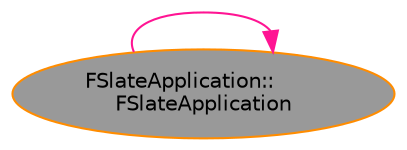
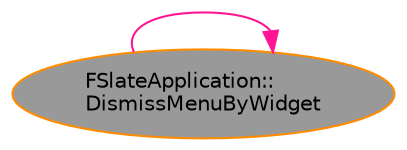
node "FSlateApplication:: FSlateApplication": label "FSlateApplication:: FSlateApplication" -> "FSlateApplication:: DismissMenuByWidget"
